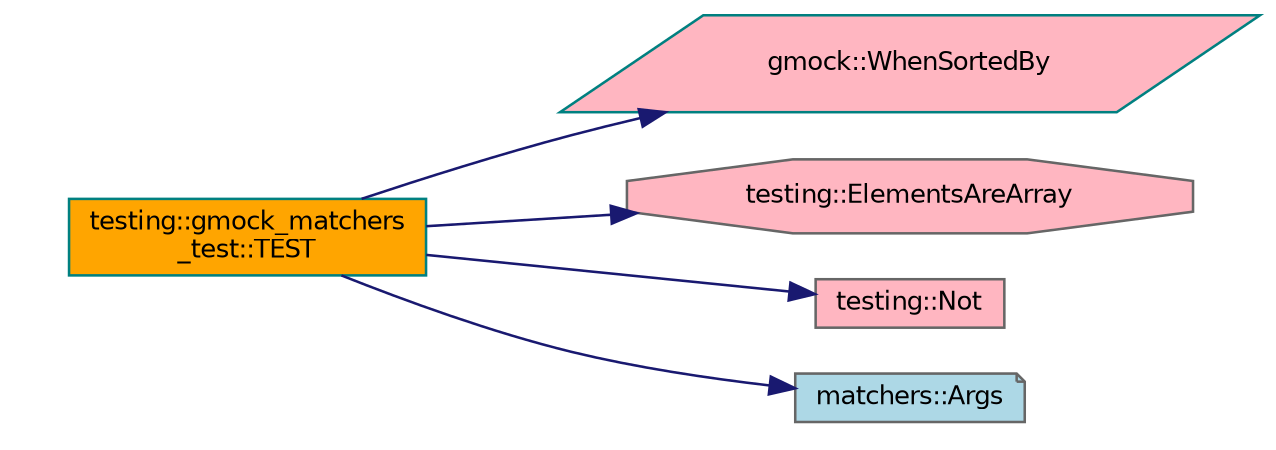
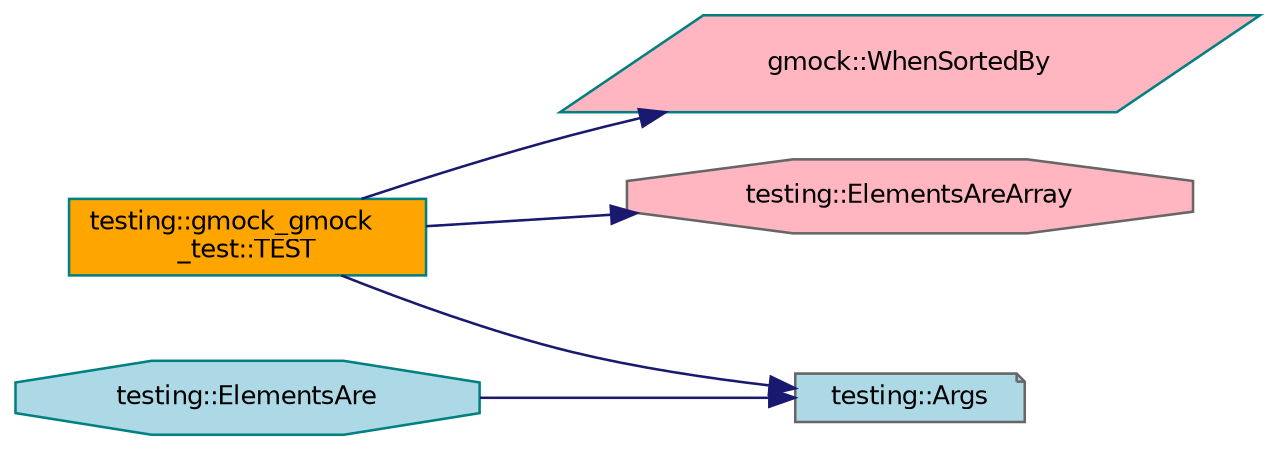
node "testing::gmock_matchers _test::TEST": label "testing::gmock_matchers _test::TEST" -> "testing::gmock_gmock _test::TEST"
node "testing::Not": removed
node "testing::ElementsAre": added
node "matchers::Args": label "matchers::Args" -> "testing::Args"
